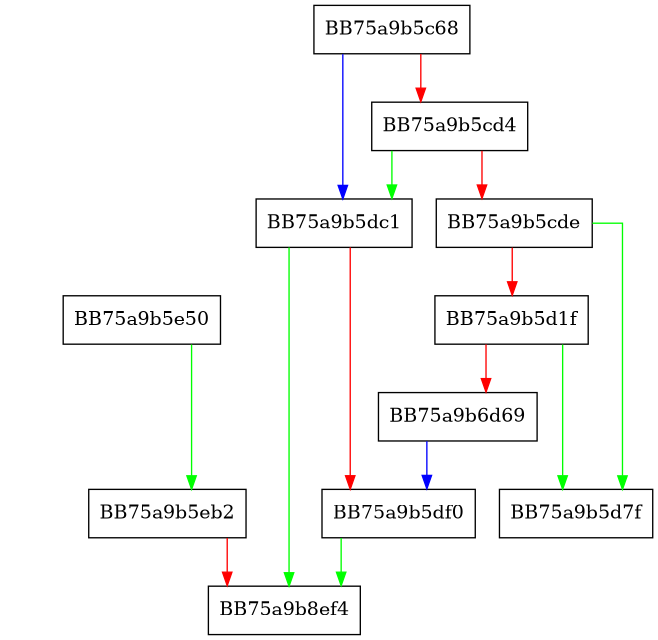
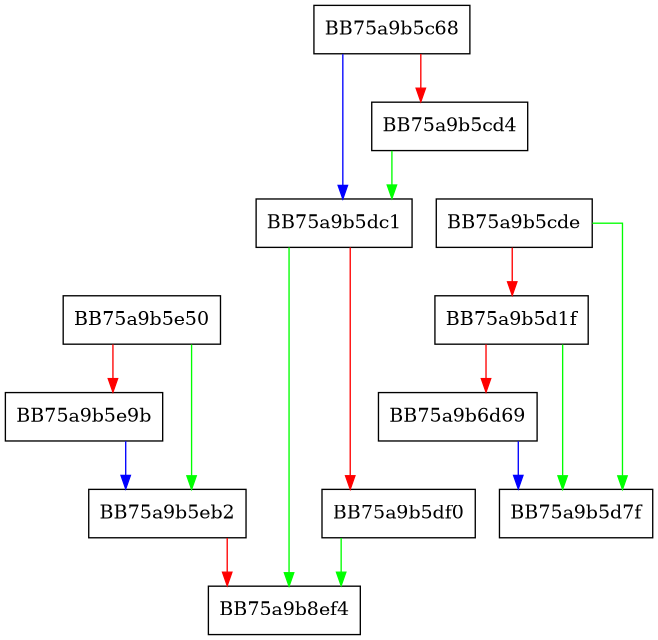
edge "BB75a9b5cd4" -> "BB75a9b5cde": removed
node "BB75a9b5e9b": added
edge "BB75a9b6d69" -> "BB75a9b5df0": now "BB75a9b6d69" -> "BB75a9b5d7f"
